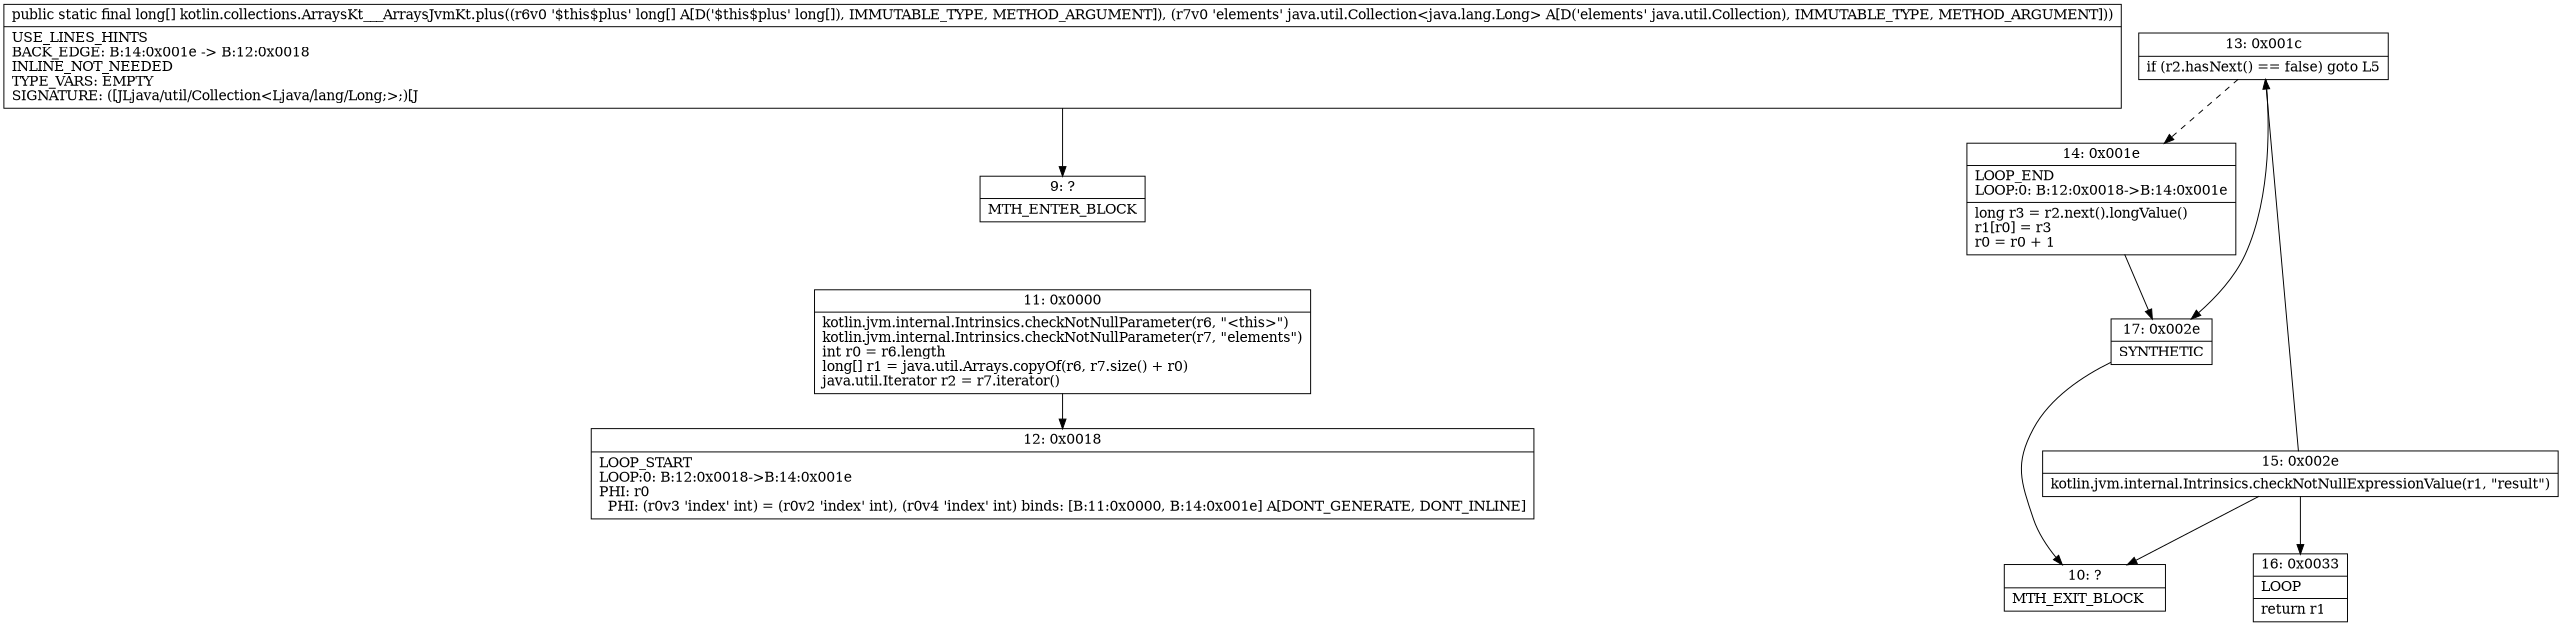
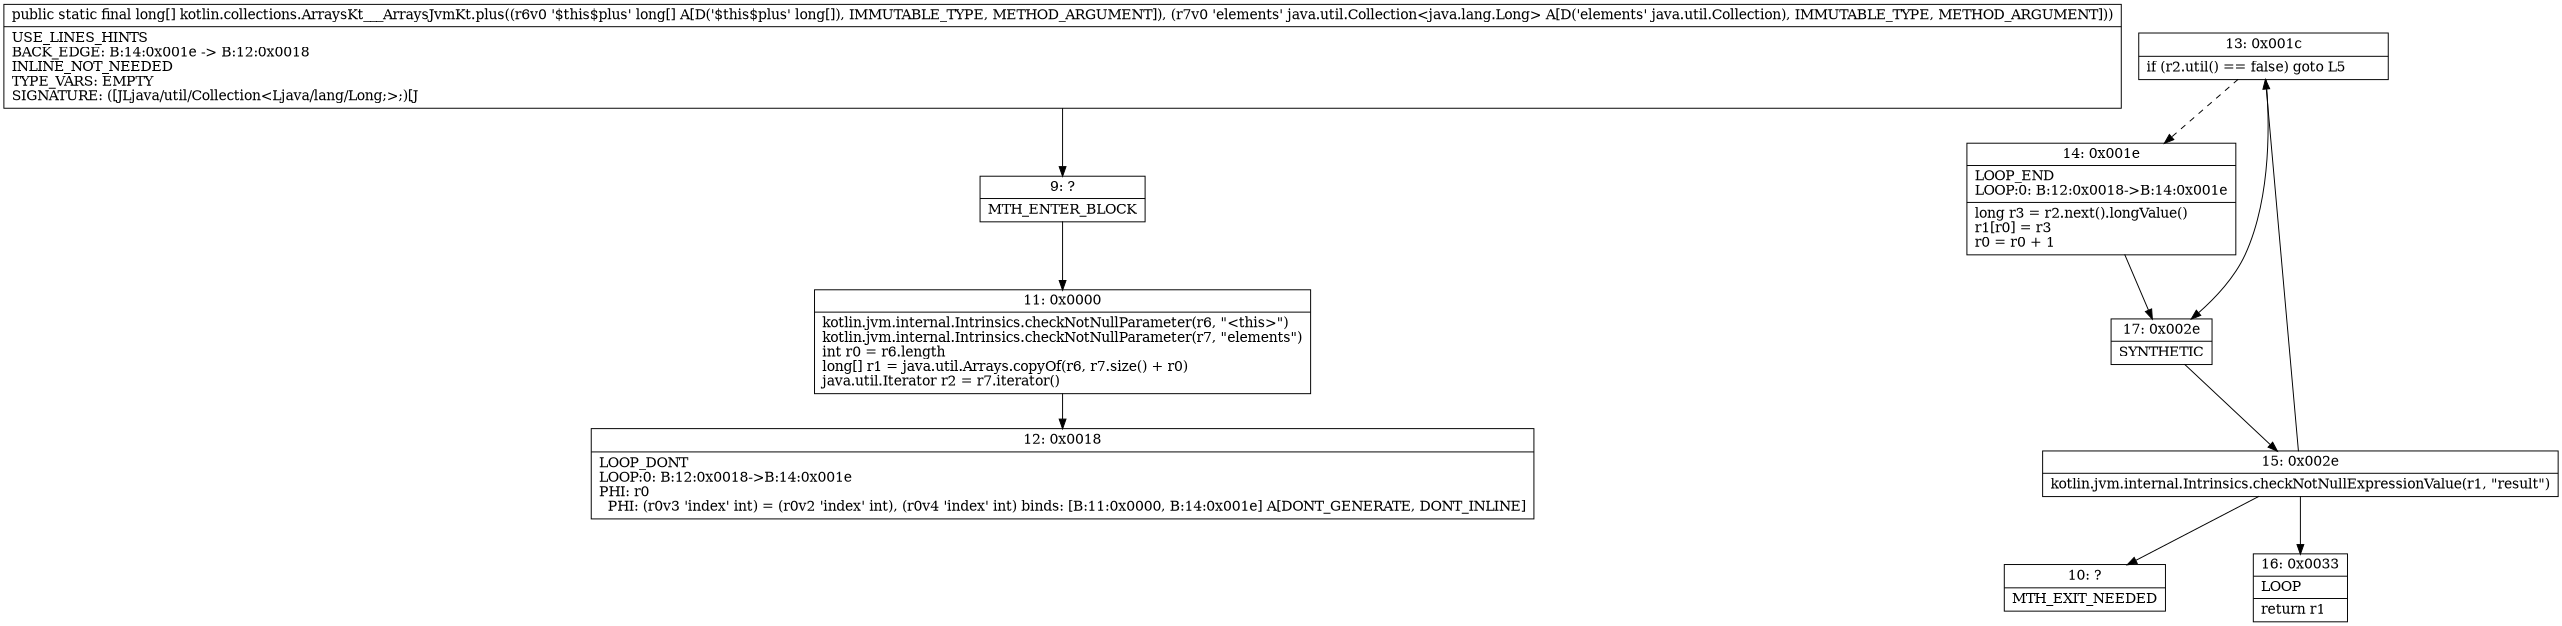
node "13: 0x001c": text "if (r2.hasNext() == false) goto L5" -> "if (r2.util() == false) goto L5"
edge "9: ?" -> "11: 0x0000": added
edge "17: 0x002e" -> "10: ?": now "17: 0x002e" -> "15: 0x002e"
node "12: 0x0018": text "LOOP_START" -> "LOOP_DONT"
node "10: ?": text "MTH_EXIT_BLOCK" -> "MTH_EXIT_NEEDED"
